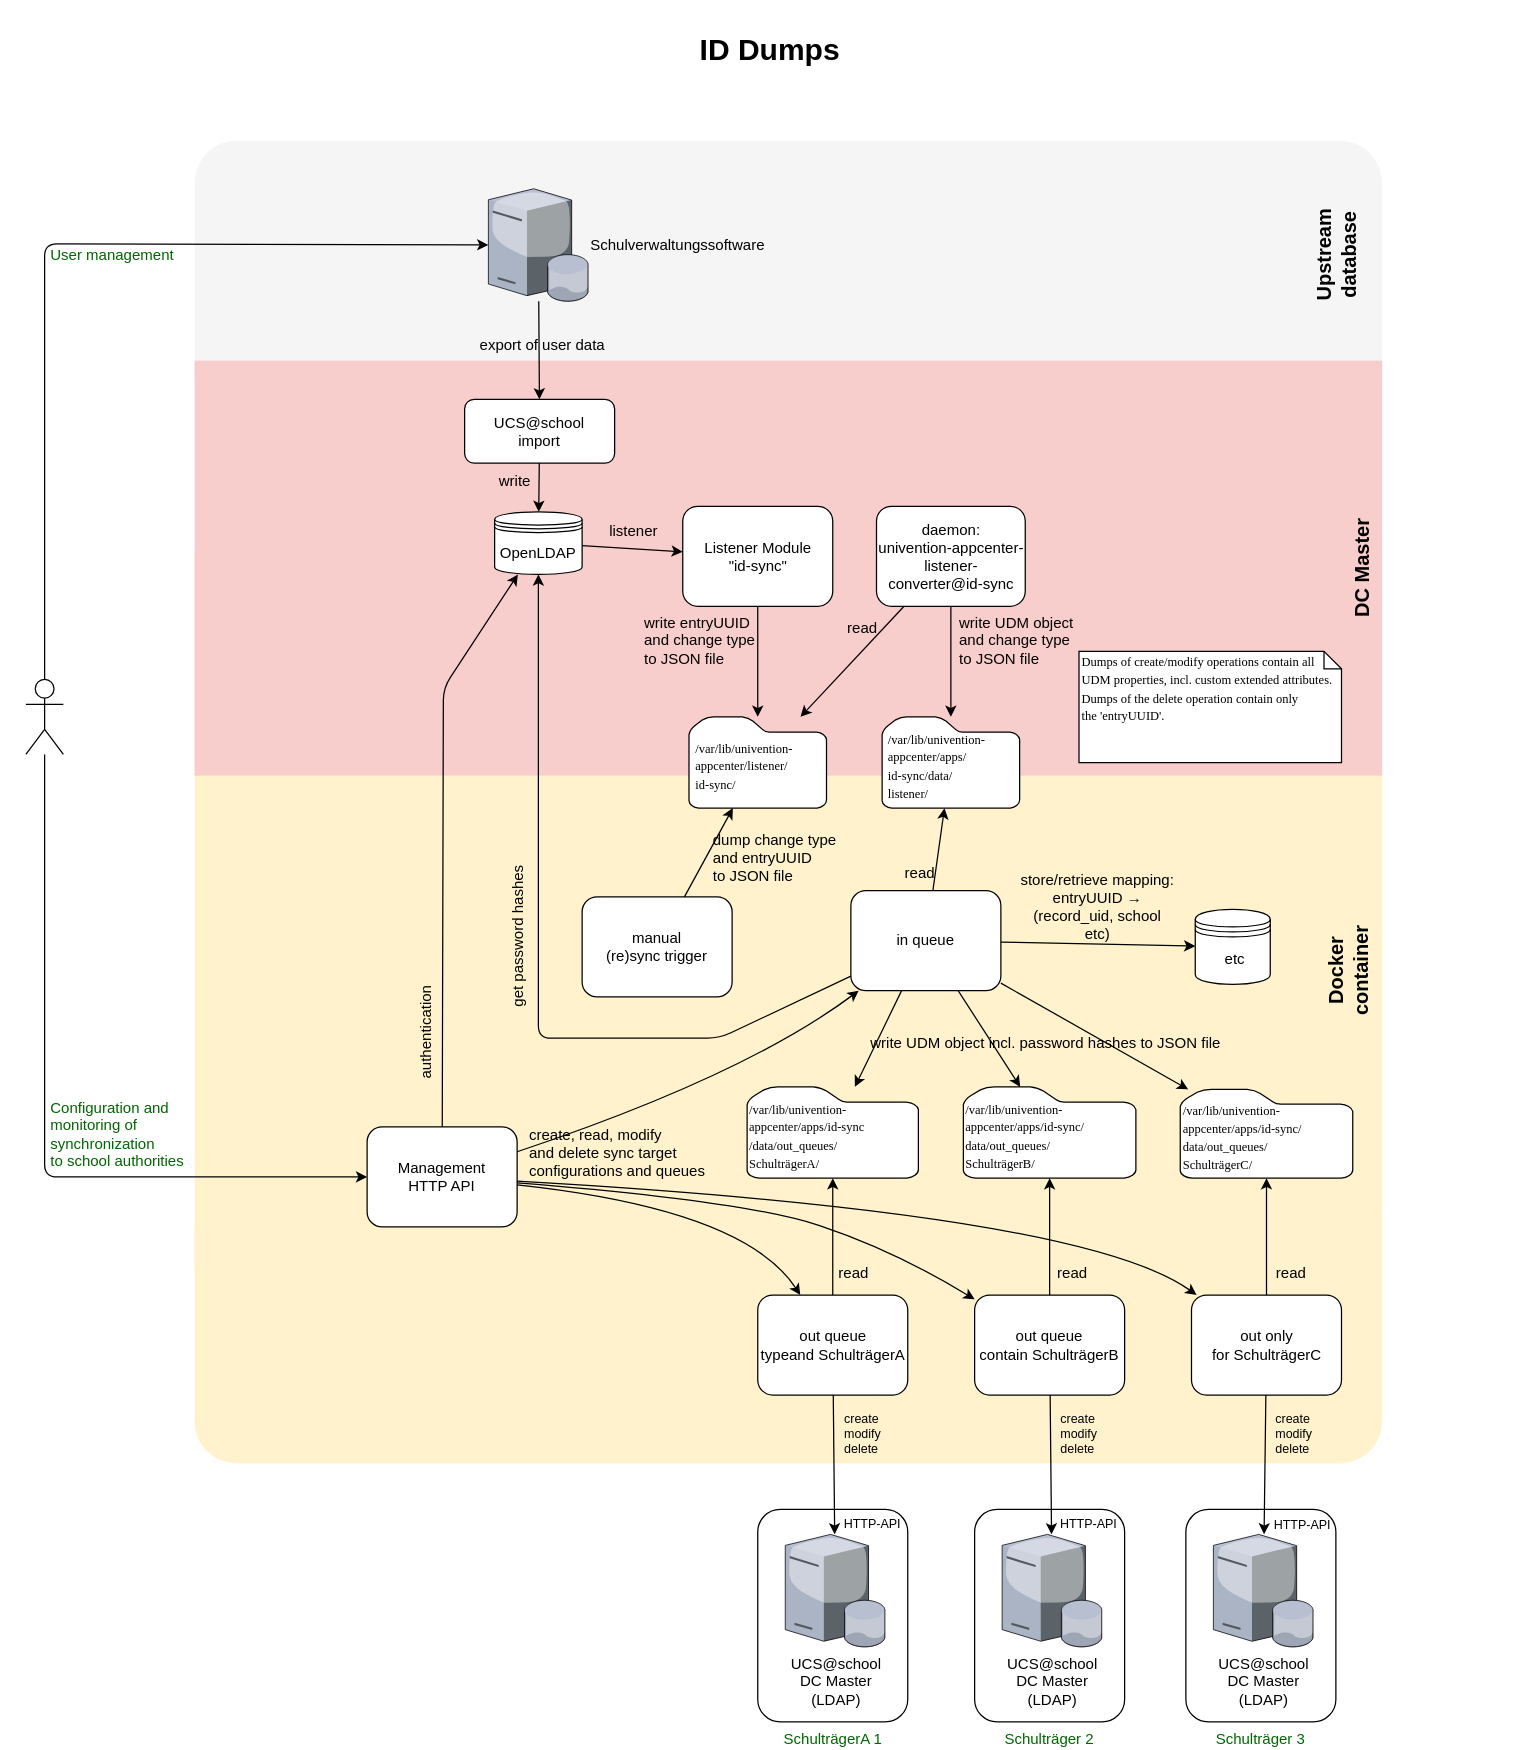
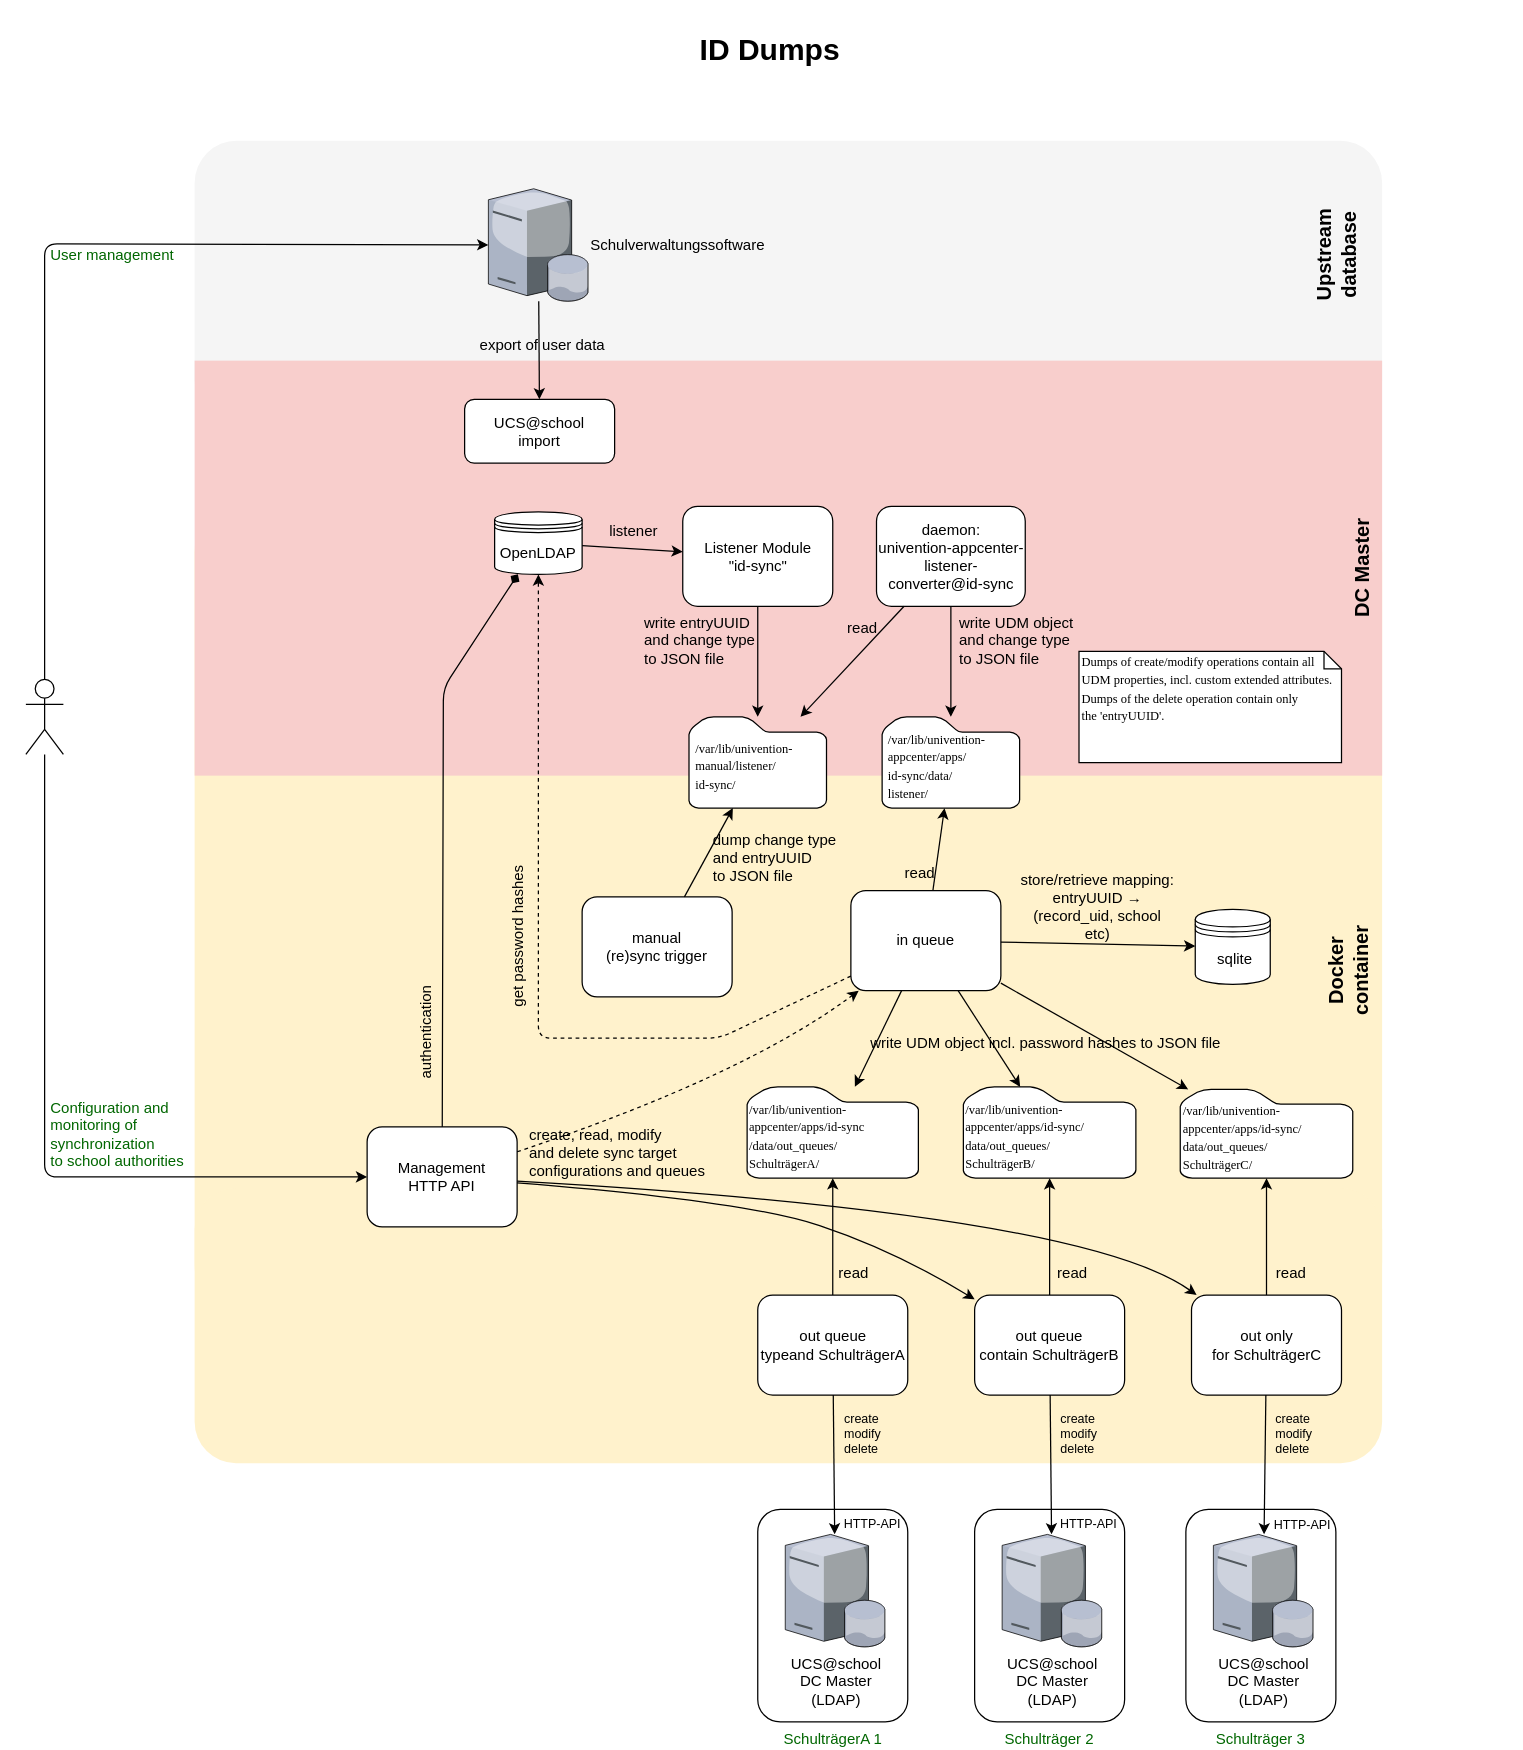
edge "UCS@school import" -> "OpenLDAP": removed, label "write"
edge "Management HTTP API" -> "OpenLDAP": arrowhead classic -> diamond
node "/var/lib/univention- appcenter/listener/ id-sync/": label "/var/lib/univention- appcenter/listener/ id-sync/" -> "/var/lib/univention- manual/listener/ id-sync/"
node "etc": label "etc" -> "sqlite"
edge "in queue" -> "OpenLDAP": style solid -> dashed
edge "Management HTTP API" -> "in queue": style solid -> dashed
edge "Management HTTP API" -> "out queue typeand SchulträgerA": removed
